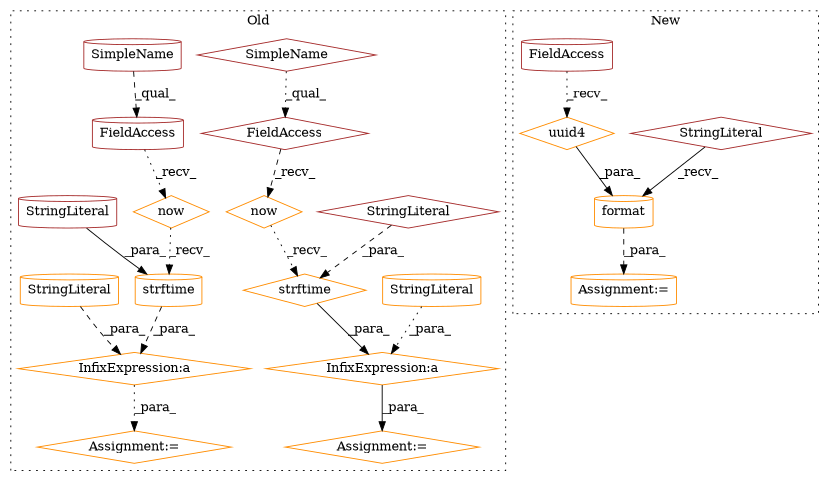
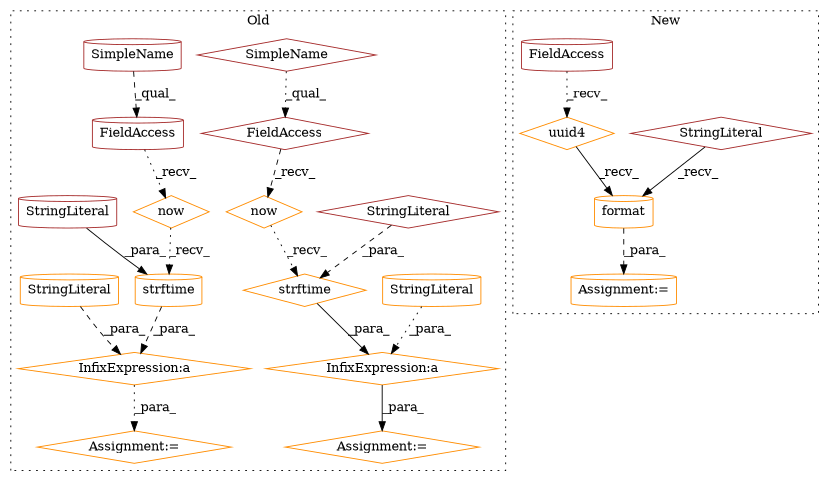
edge "uuid4" -> "format": label "_para_" -> "_recv_"
